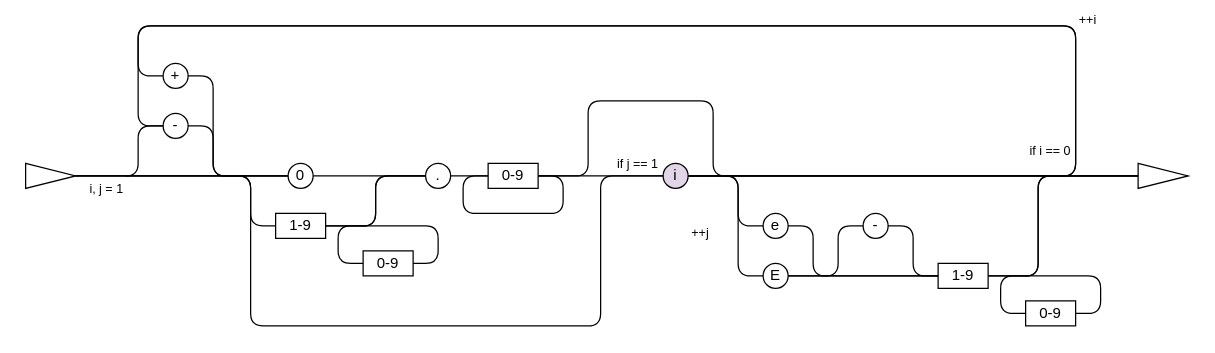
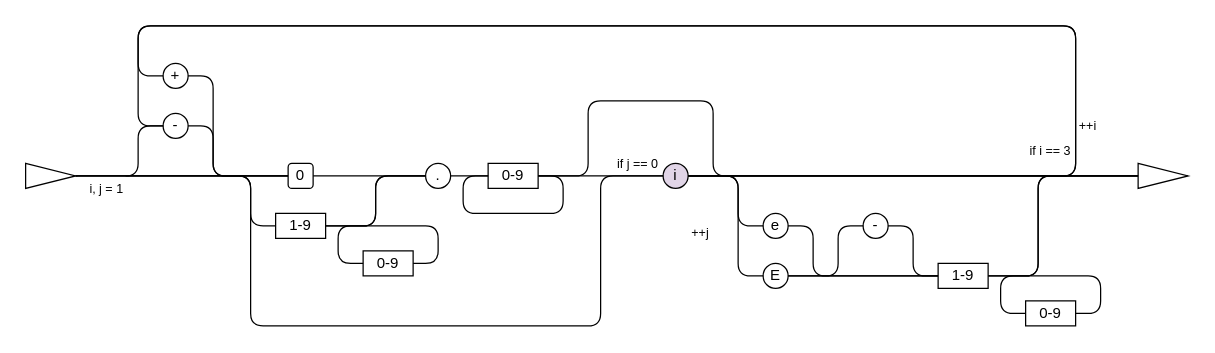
node "++i": moved (1088, 19) -> (1088, 126)
node "if i == 0": label "if i == 0" -> "if i == 3"
node "if j == 1": label "if j == 1" -> "if j == 0"
node "0": shape ellipse -> rounded rectangle
